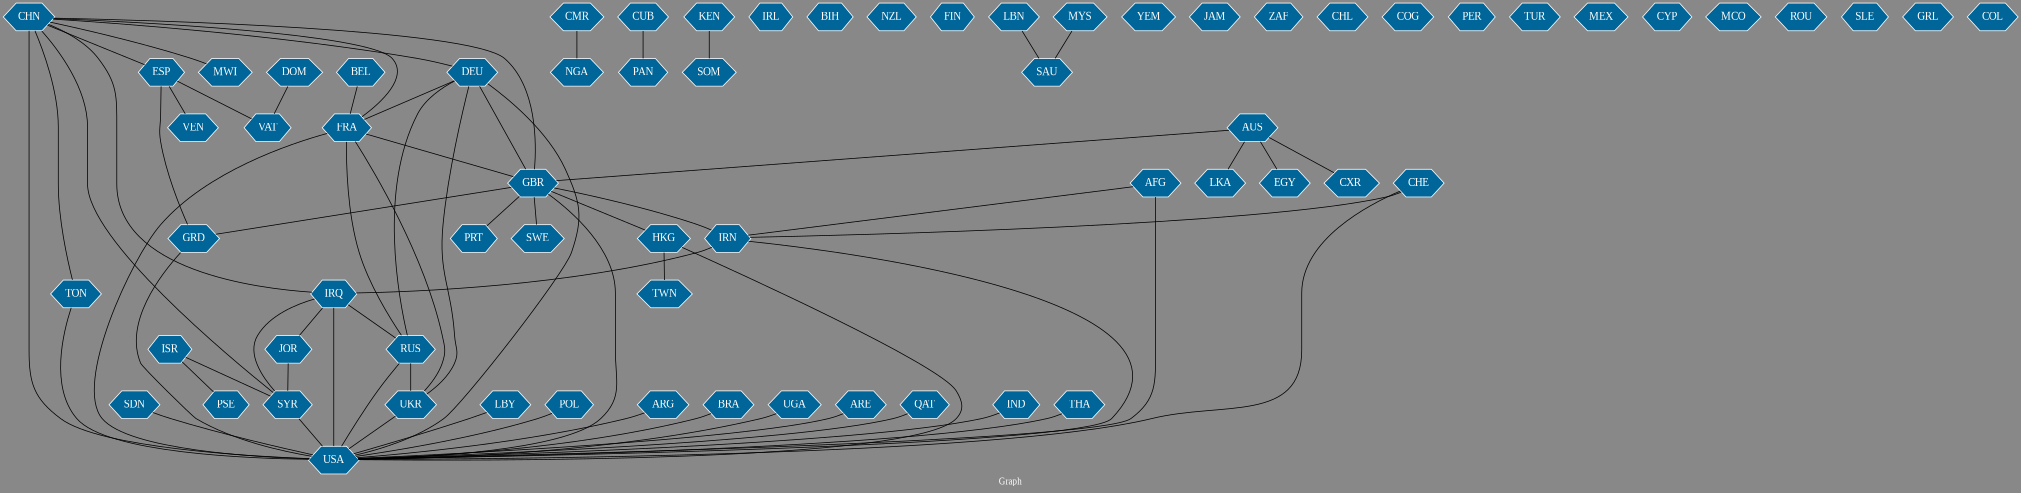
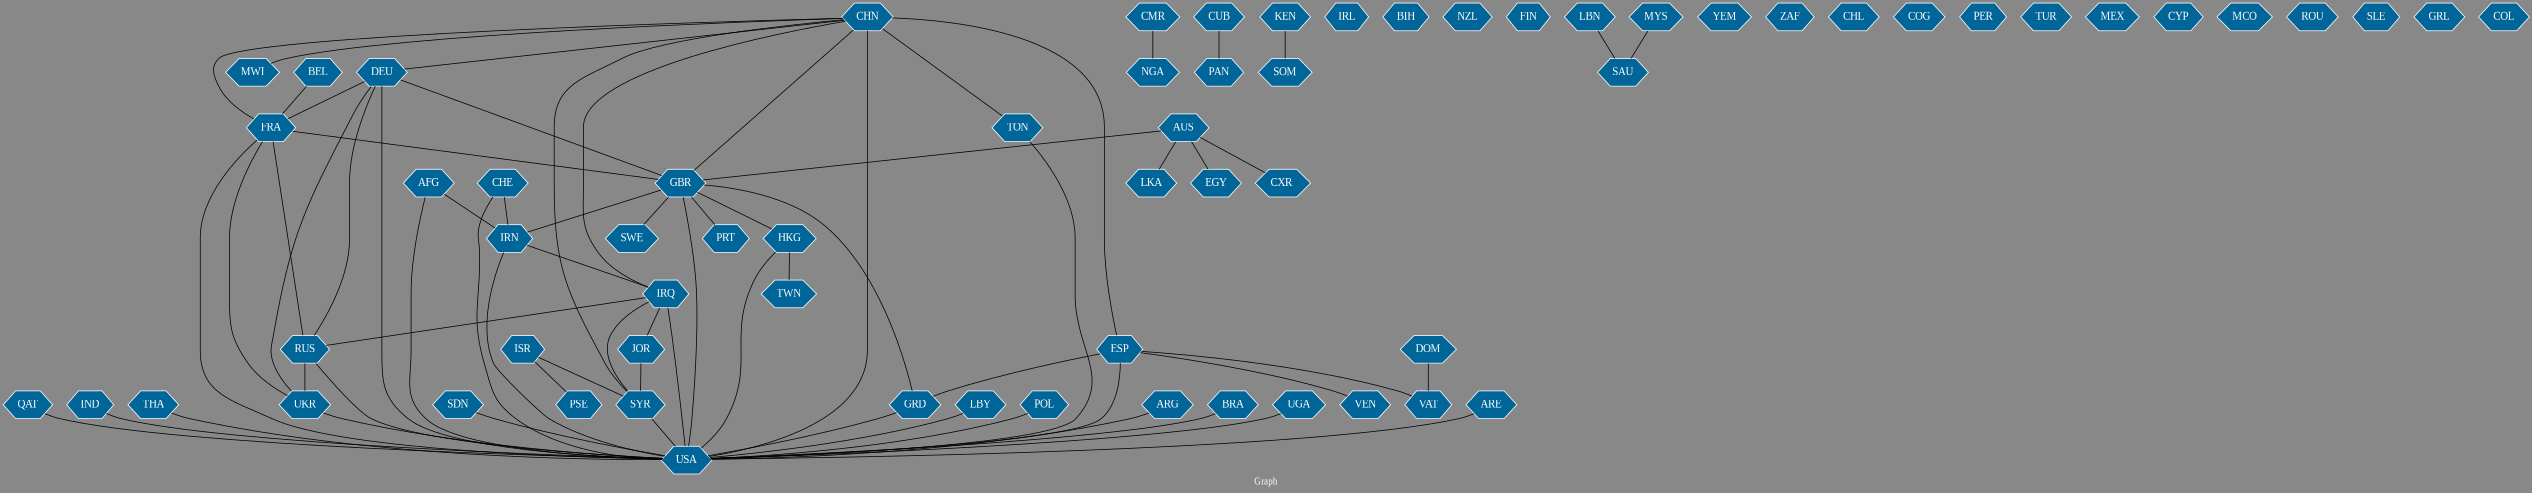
node "JAM": removed
edge "ESP" -- "USA": added
